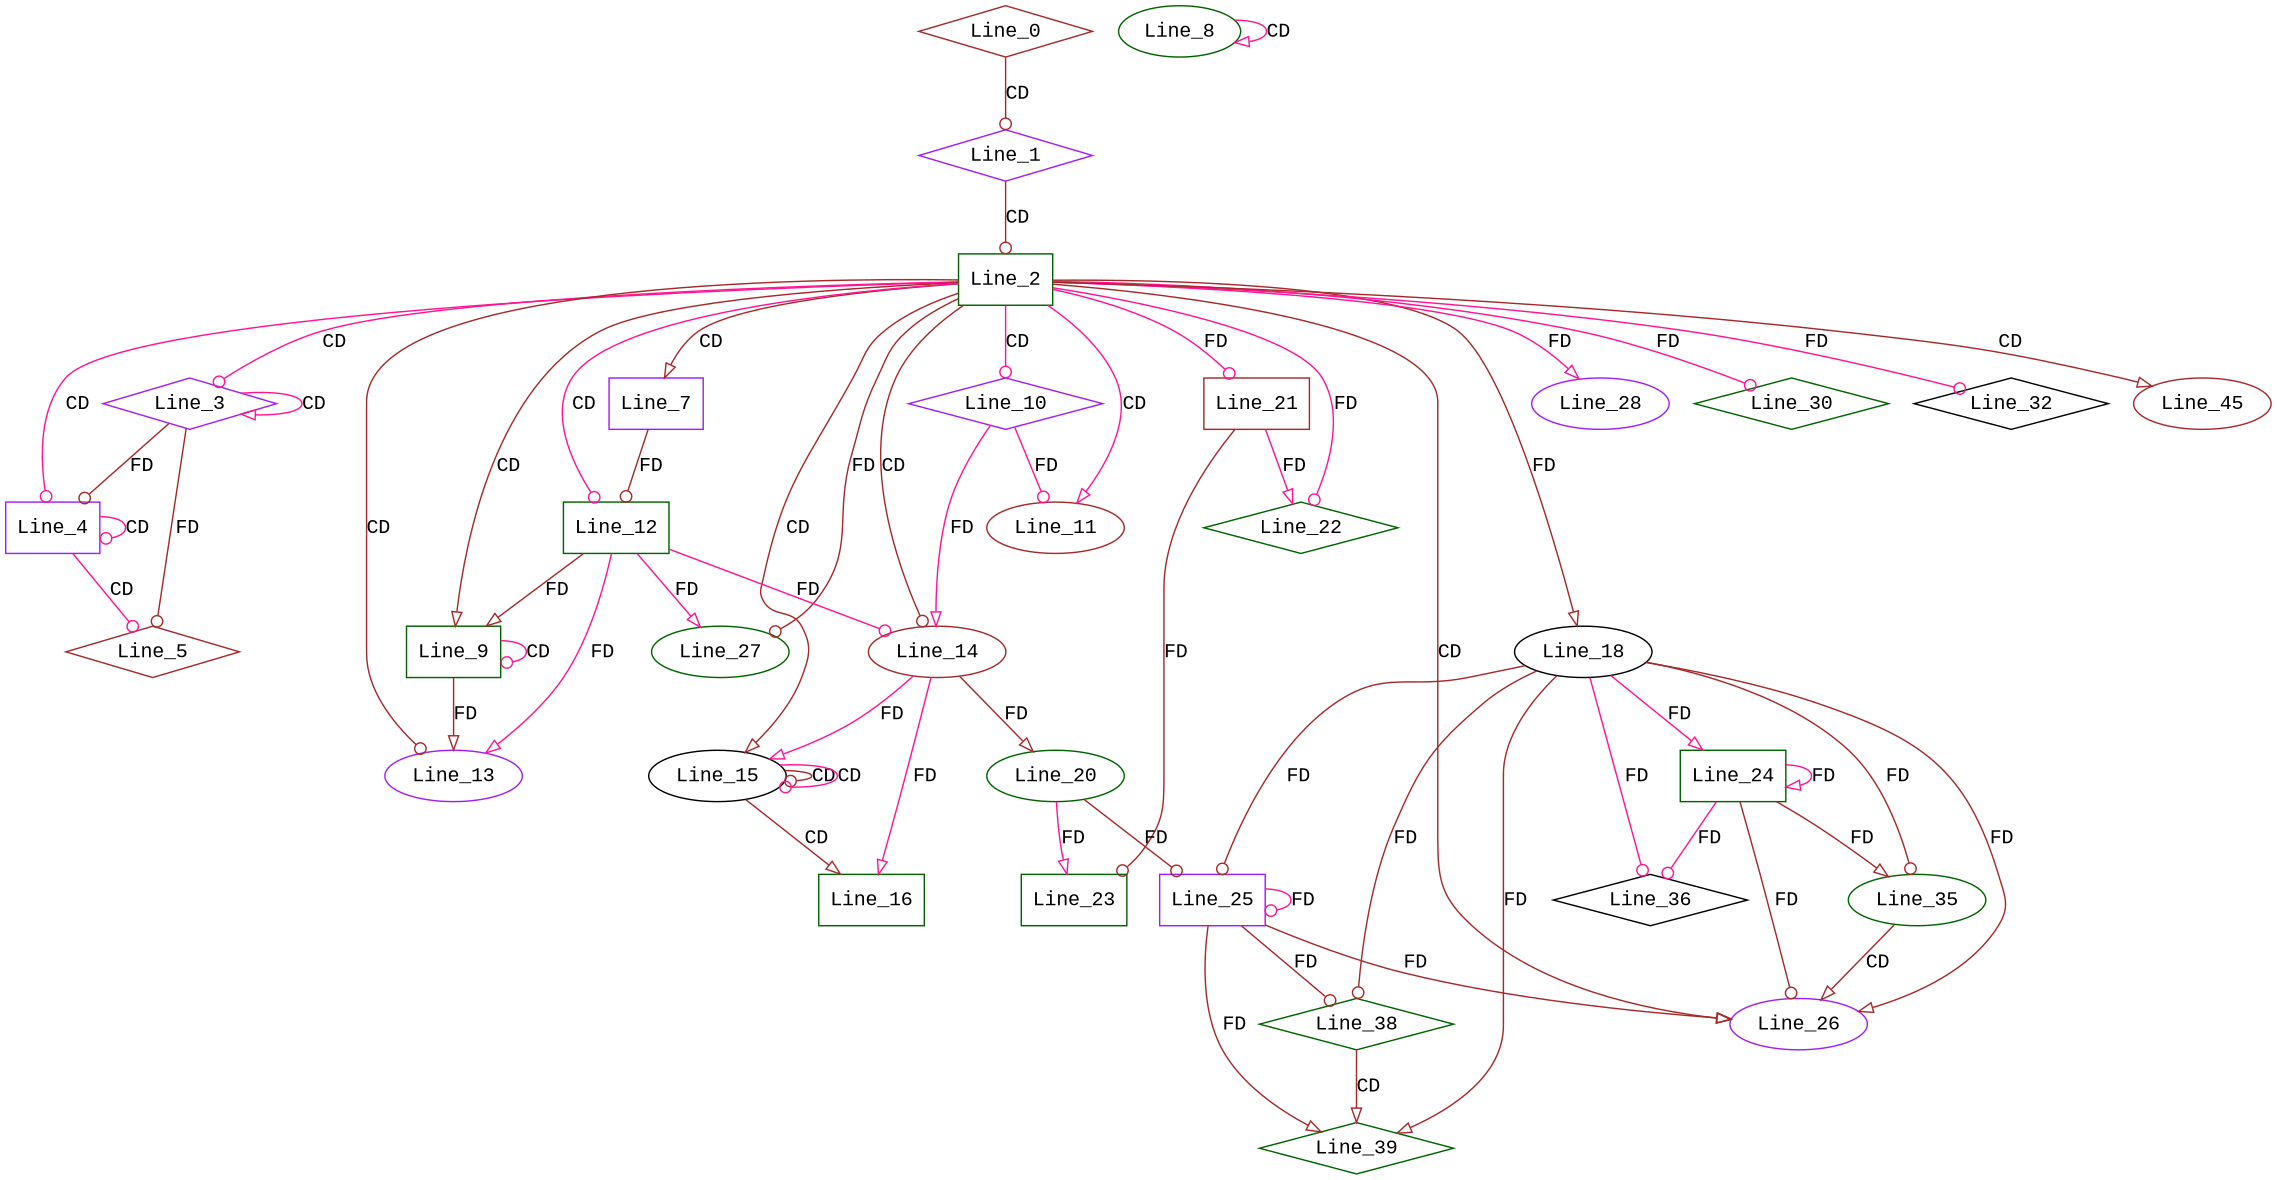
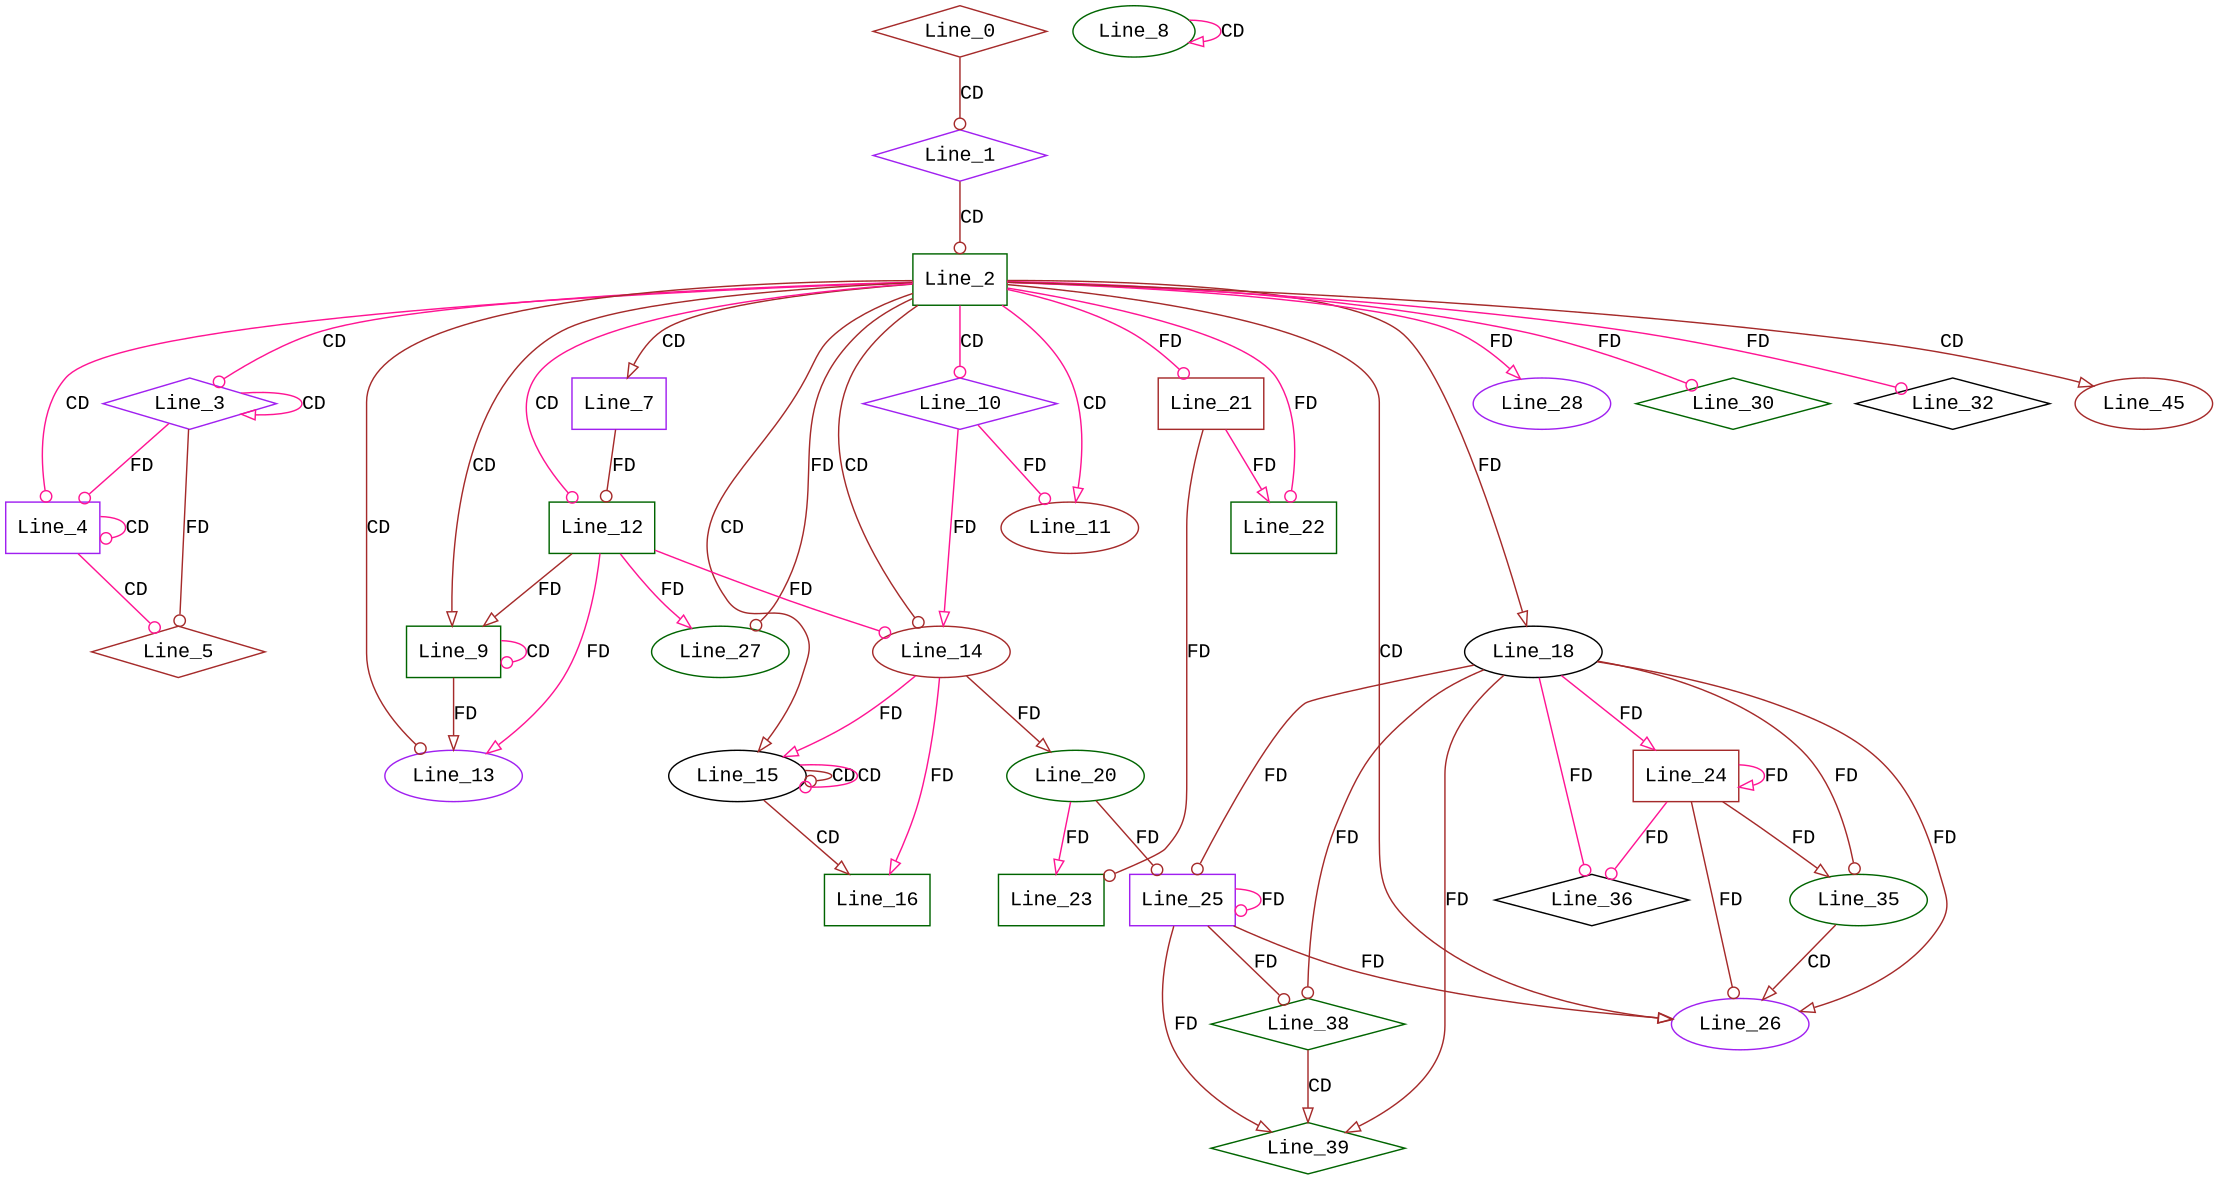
edge "Line_3" -> "Line_4": color brown -> deeppink
node "Line_22": shape diamond -> box
node "Line_24": color darkgreen -> brown
